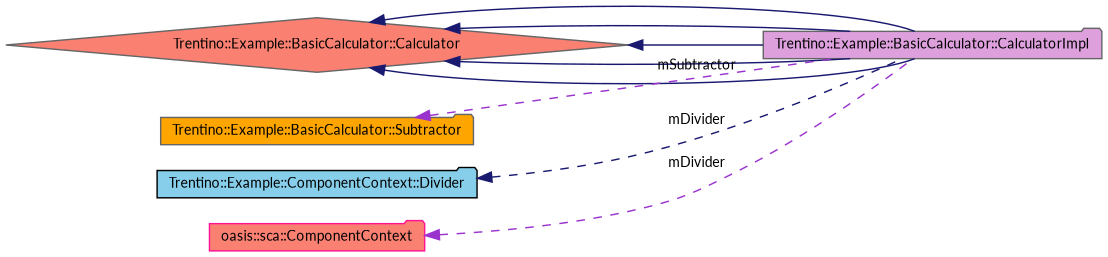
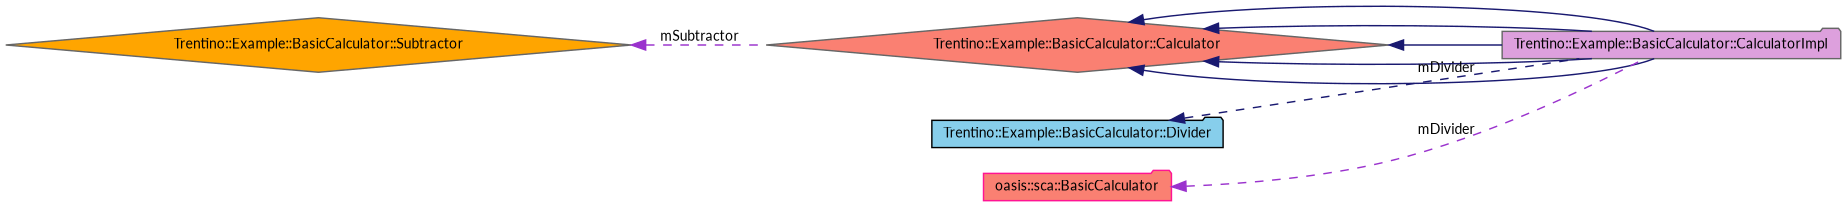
edge "Trentino::Example::BasicCalculator::CalculatorImpl" -> "Trentino::Example::BasicCalculator::Subtractor": now "Trentino::Example::BasicCalculator::Calculator" -> "Trentino::Example::BasicCalculator::Subtractor"
node "Trentino::Example::BasicCalculator::Subtractor": shape folder -> diamond
node "Trentino::Example::ComponentContext::Divider": label "Trentino::Example::ComponentContext::Divider" -> "Trentino::Example::BasicCalculator::Divider"
node "oasis::sca::ComponentContext": label "oasis::sca::ComponentContext" -> "oasis::sca::BasicCalculator"
